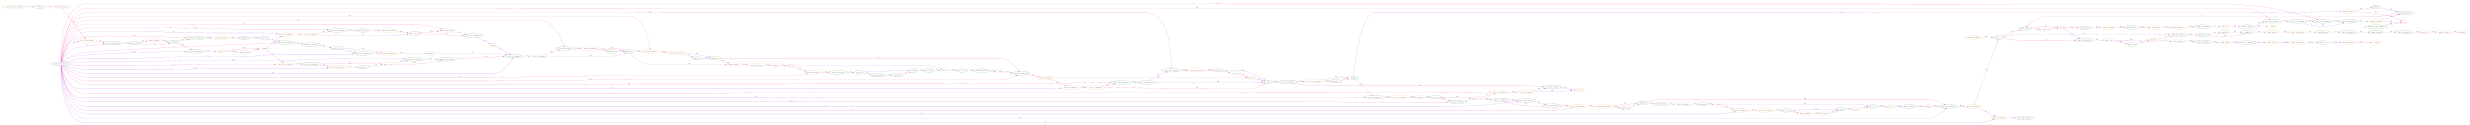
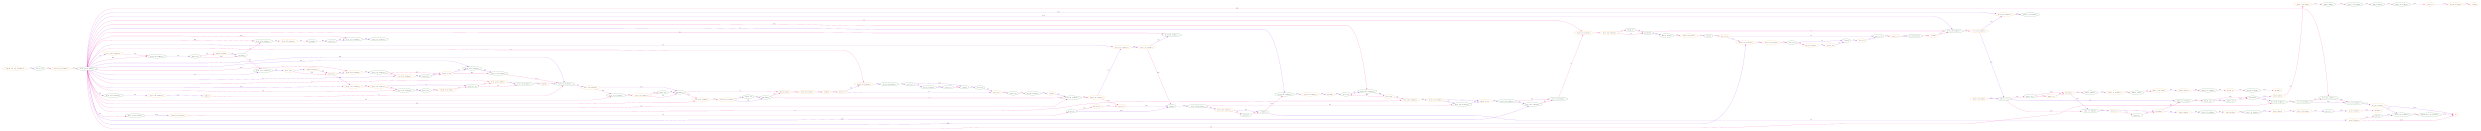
edge "ldr x19 , [ sp , # address ]" -> "ldrb w0 , [ x19 ]": now "ldr x19 , [ sp , # address ]" -> "ldp x29 , x30 , [ sp ] , # address"
edge "str x19 , [ sp , # address ]" -> "str x1 , [ x29 , # address ]": now "str x19 , [ sp , # address ]" -> "str x0 , [ x29 , # address ]"
node "add w1 , w0 , w1": removed
node "ldr x2 , [ x0 , # address ]": removed
edge "str w1 , [ x0 ]" -> "sub w1 , w0 , # address": now "add w0 , w1 , w0" -> "sub w1 , w0 , # address"
